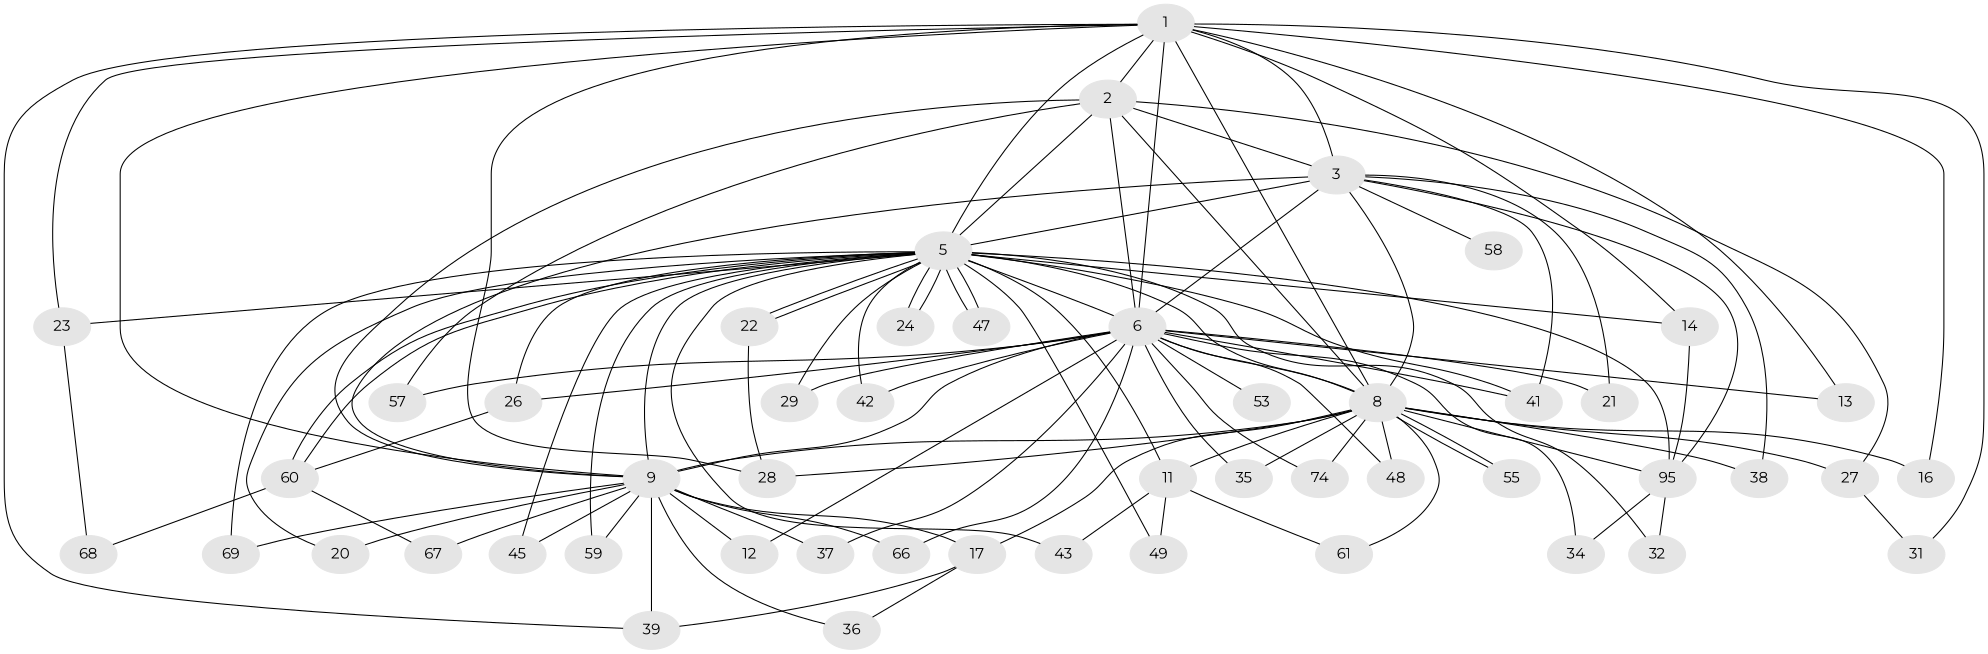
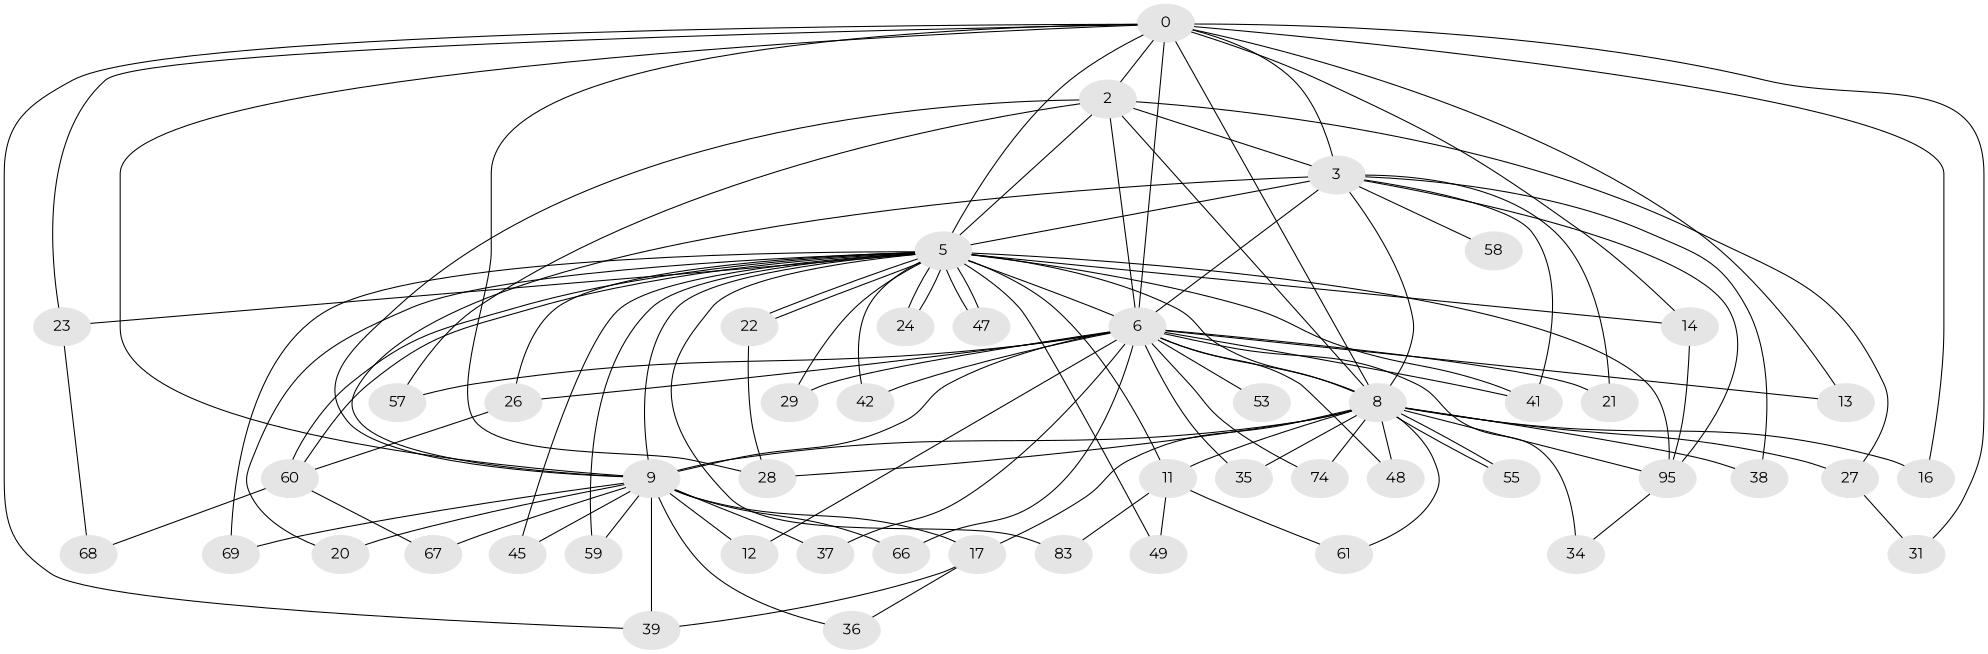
node "1": label "1" -> "0"
node "43": label "43" -> "83"
node "32": removed
